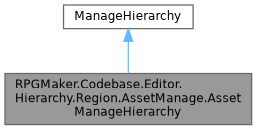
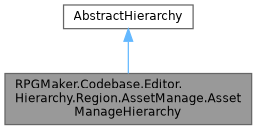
node "ManageHierarchy": label "ManageHierarchy" -> "AbstractHierarchy"
